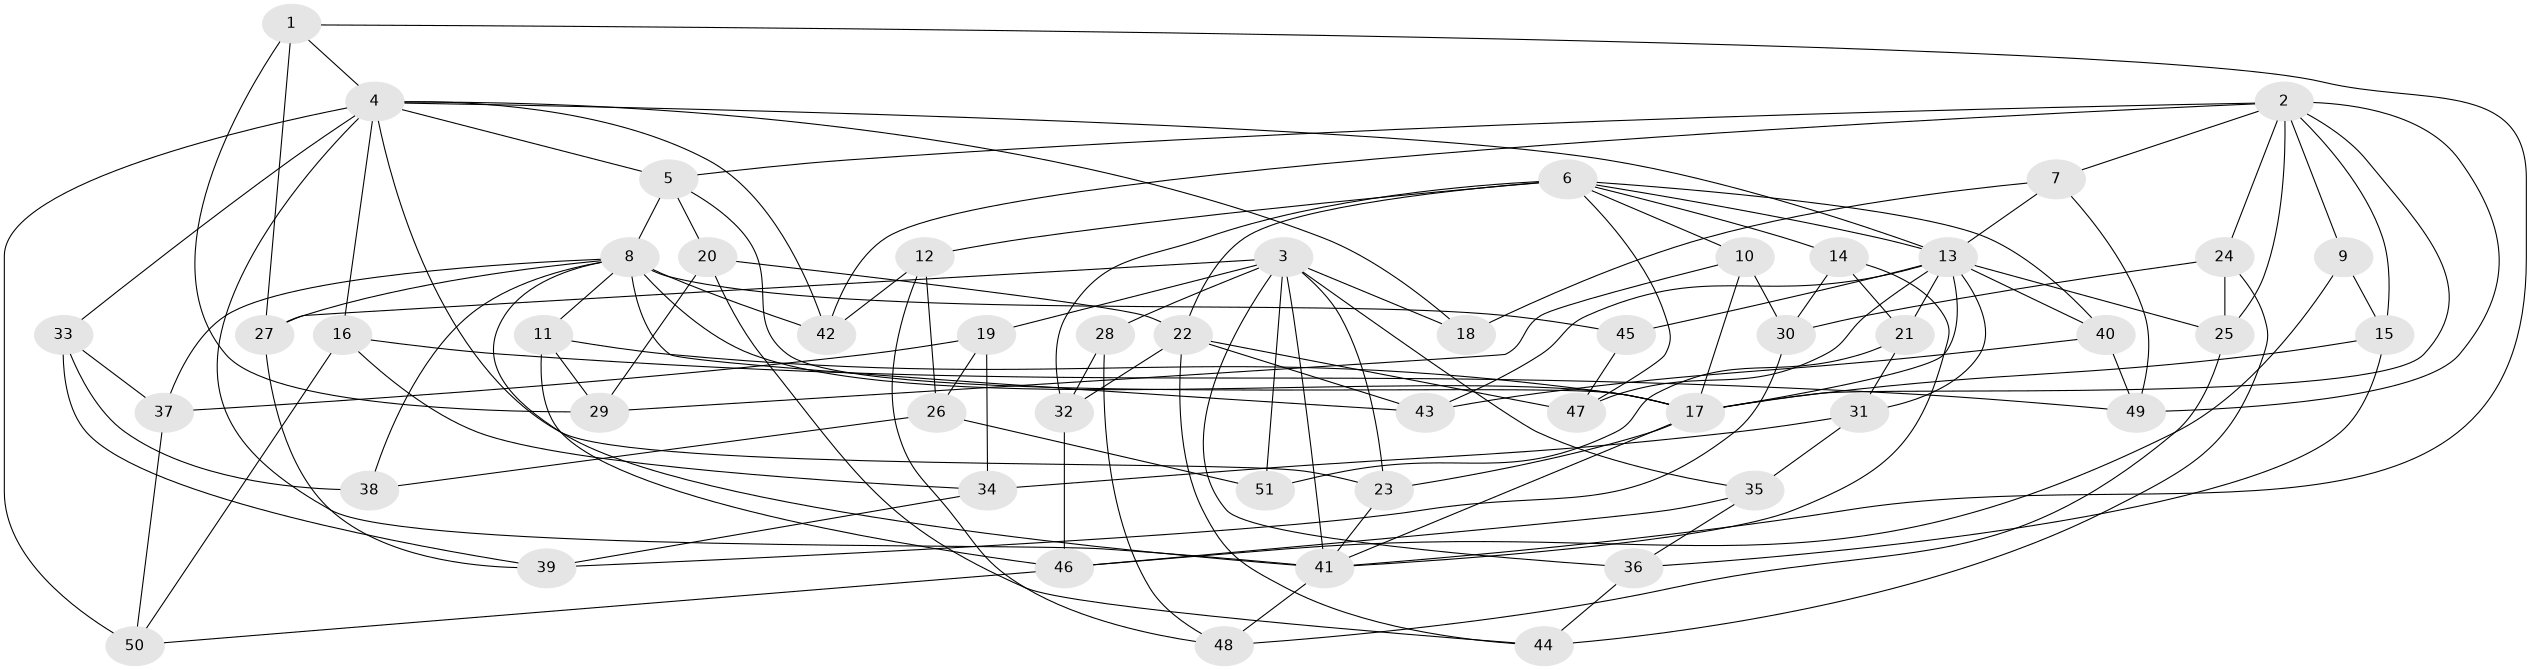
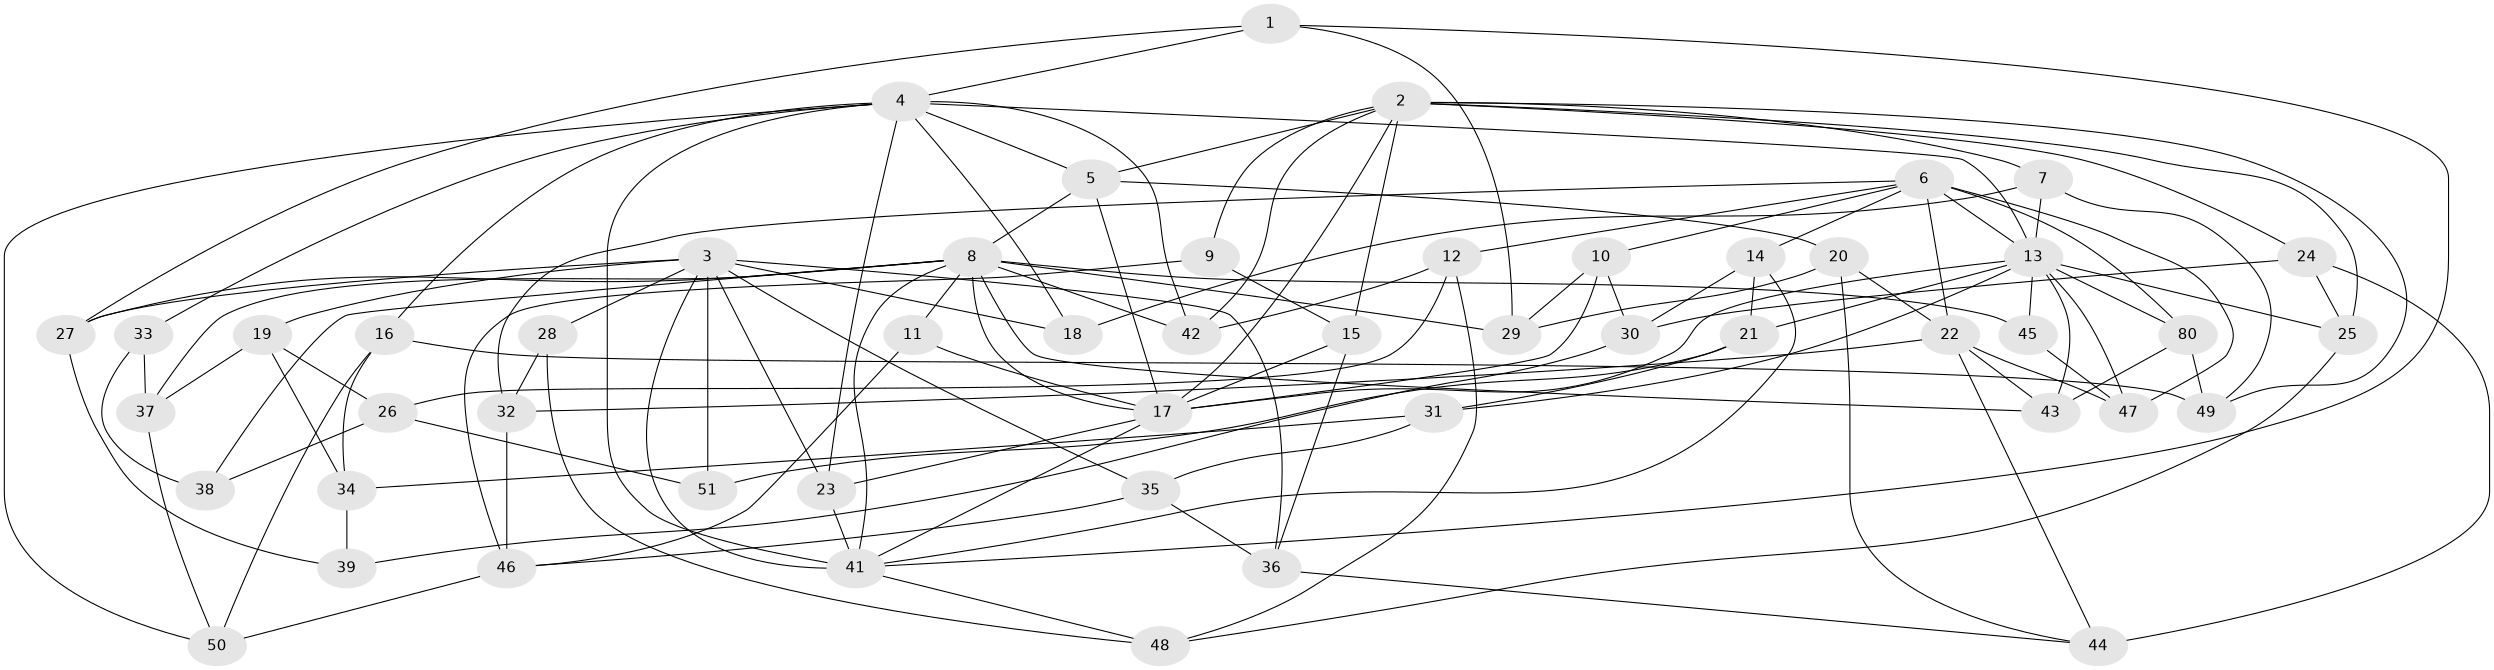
node "40": label "40" -> "80"
edge "11" -- "29": now "8" -- "29"
edge "33" -- "39": removed
